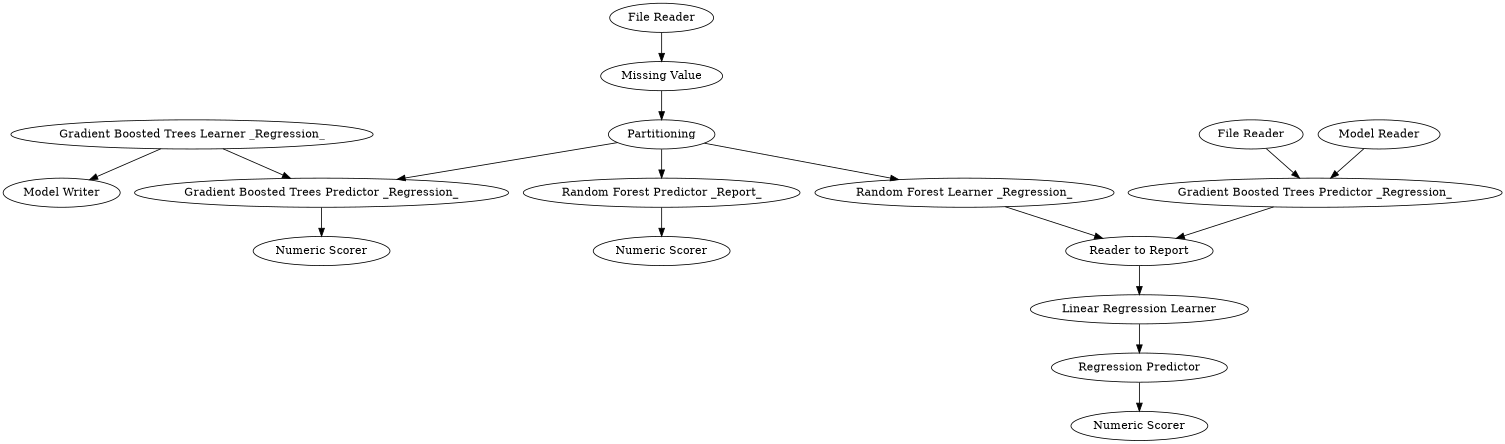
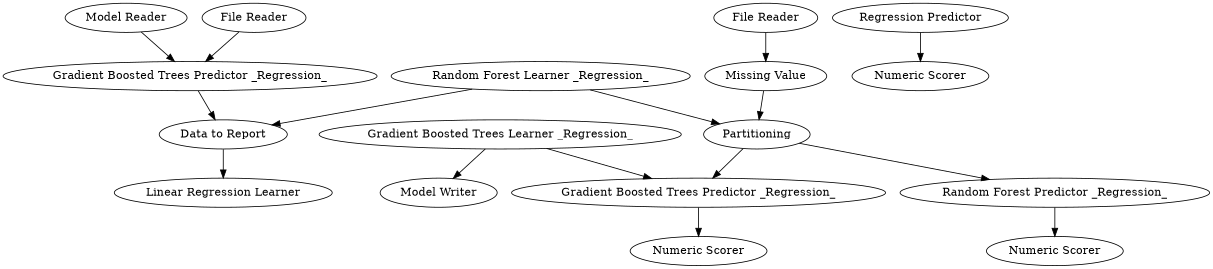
edge "Partitioning" -> "Random Forest Learner _Regression_": reversed
node "Random Forest Predictor _Report_": label "Random Forest Predictor _Report_" -> "Random Forest Predictor _Regression_"
node "Reader to Report": label "Reader to Report" -> "Data to Report"
edge "Linear Regression Learner" -> "Regression Predictor": removed
